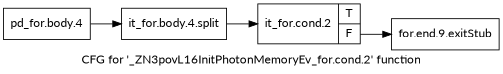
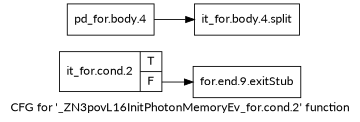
edge "it_for.body.4.split" -> "it_for.cond.2": removed
